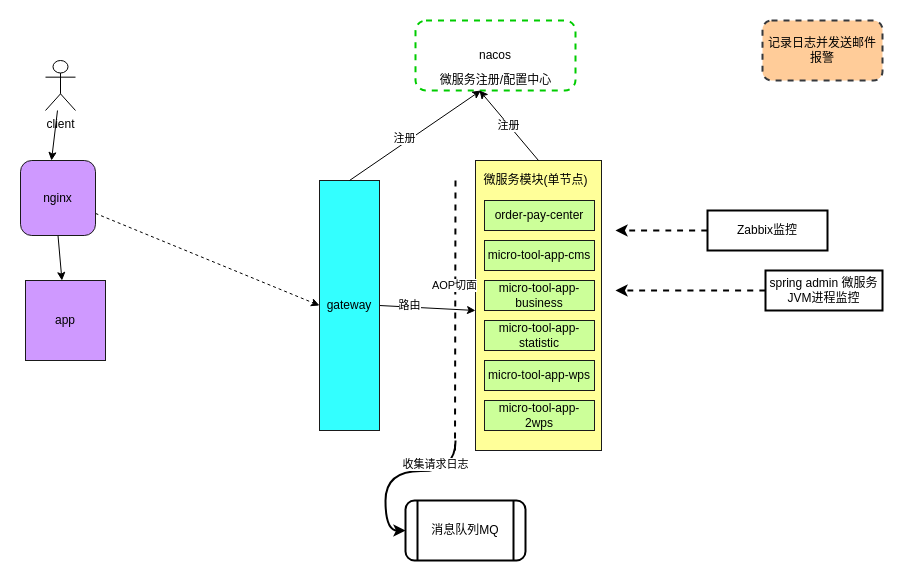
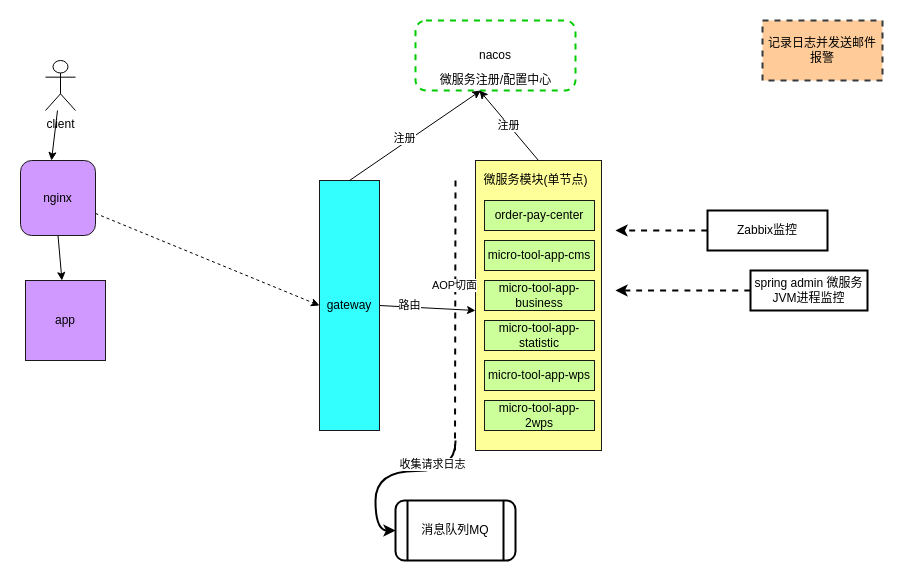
node "记录日志并发送邮件报警": shape rounded rectangle -> rectangle
node "spring admin 微服务JVM进程监控": moved (824, 291) -> (809, 291)
node "消息队列MQ": moved (466, 531) -> (456, 531)
